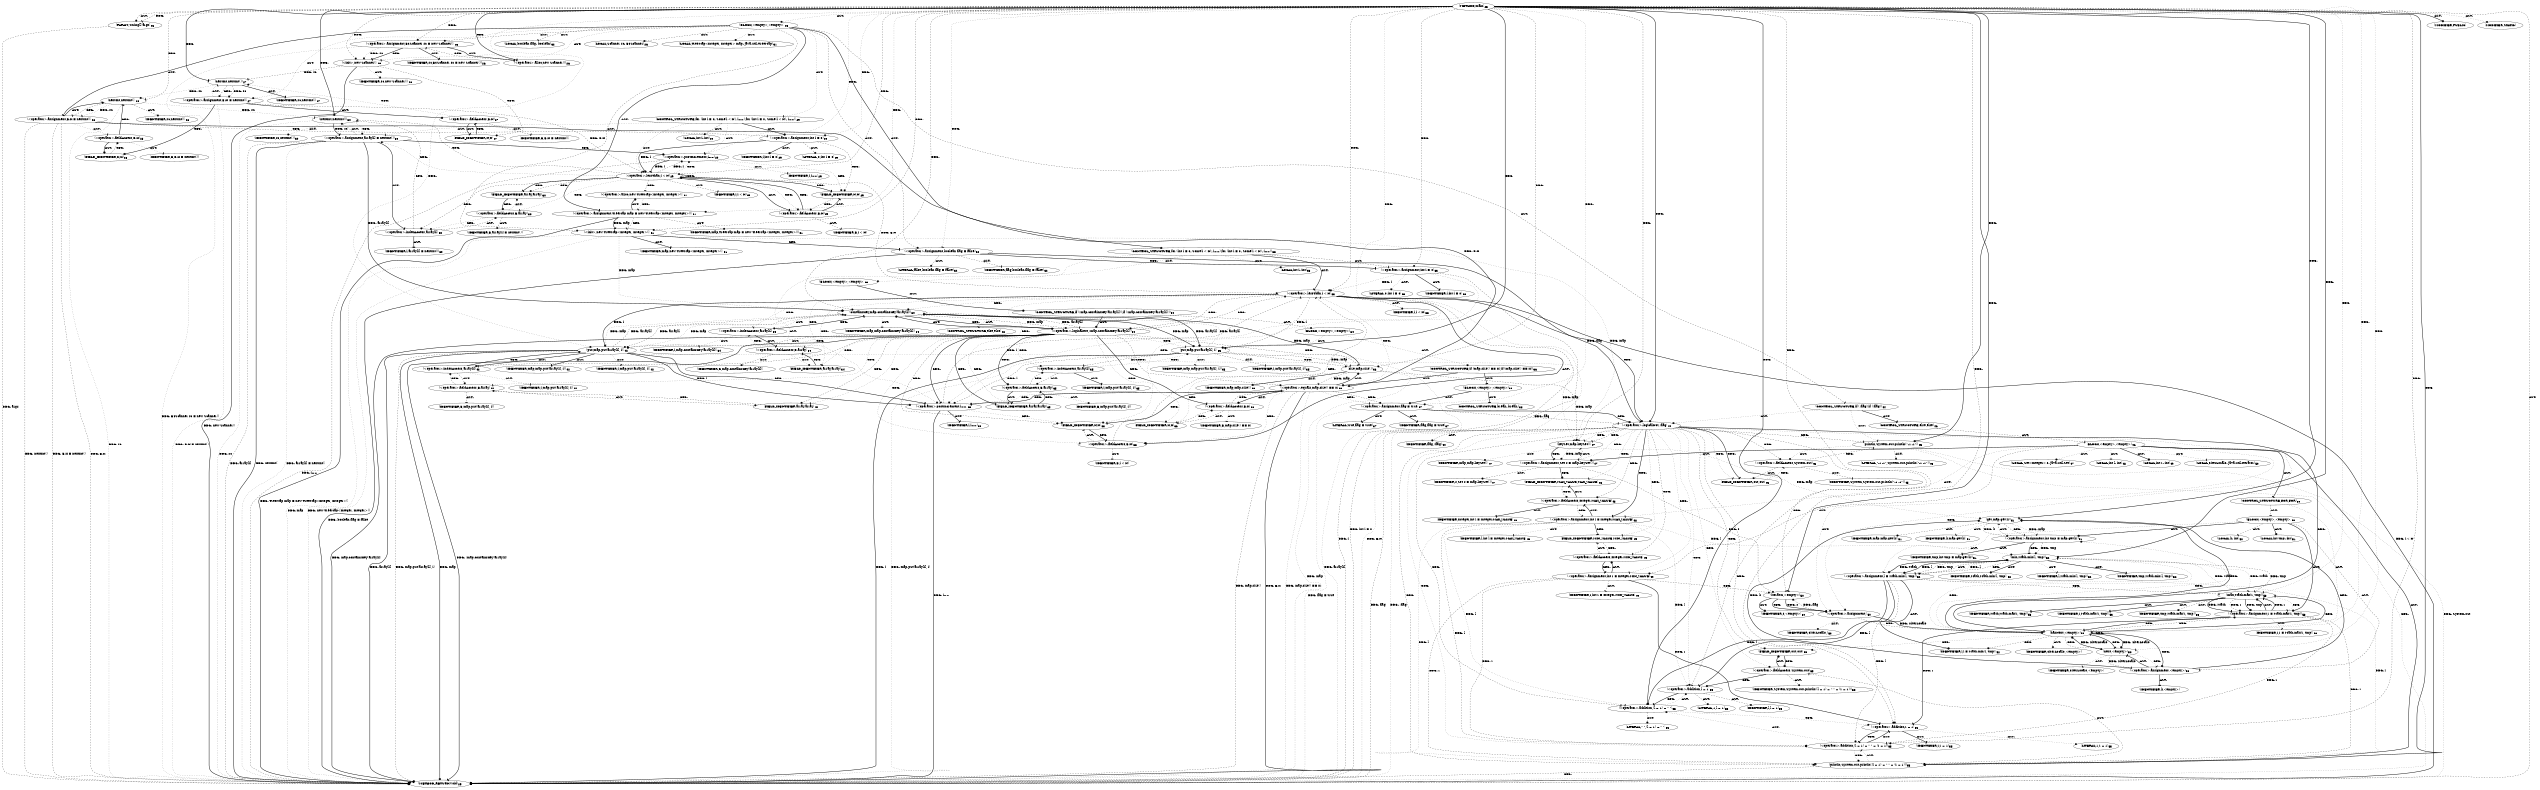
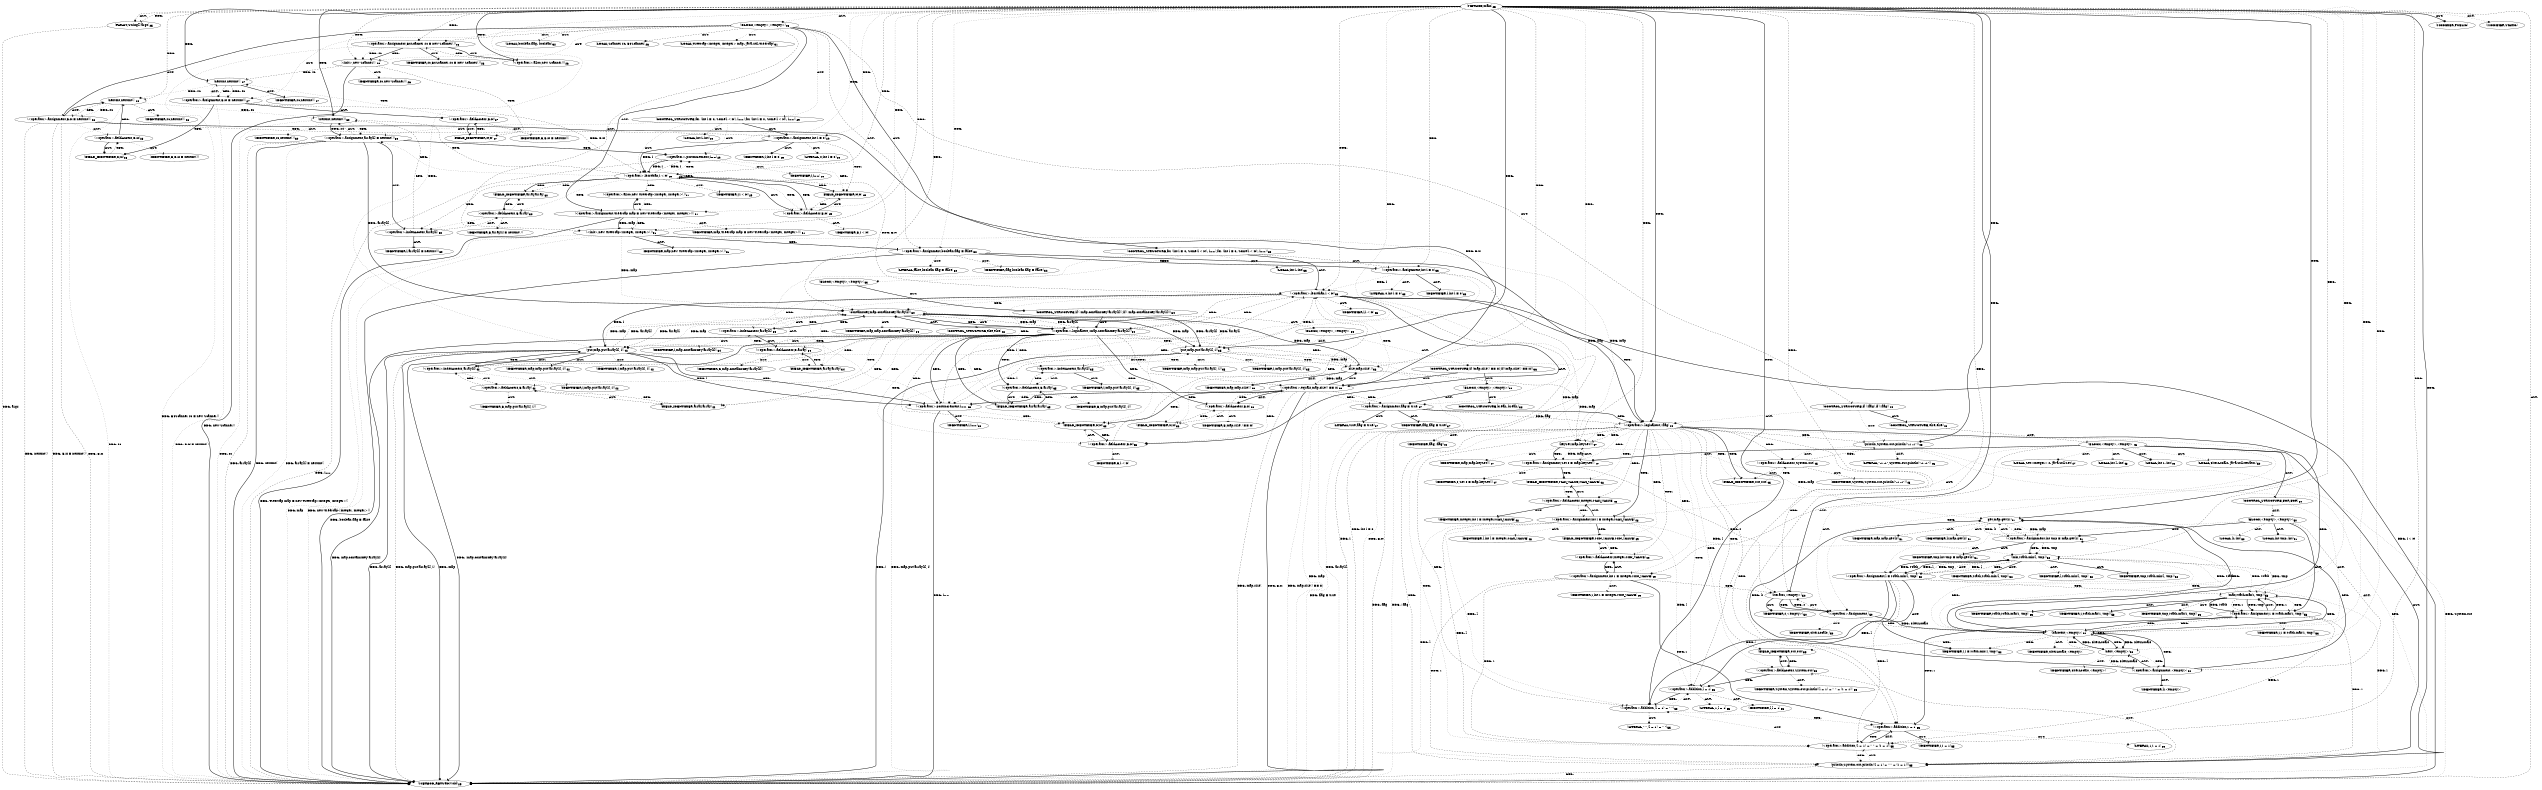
edge "(METHOD,main)" -> "(min,Math.min(l, tmp))": style bold -> dashed
edge "(<operator>.assignment,)" -> "(iterator,<empty>)": label "DDG: flag" -> "AST: "
